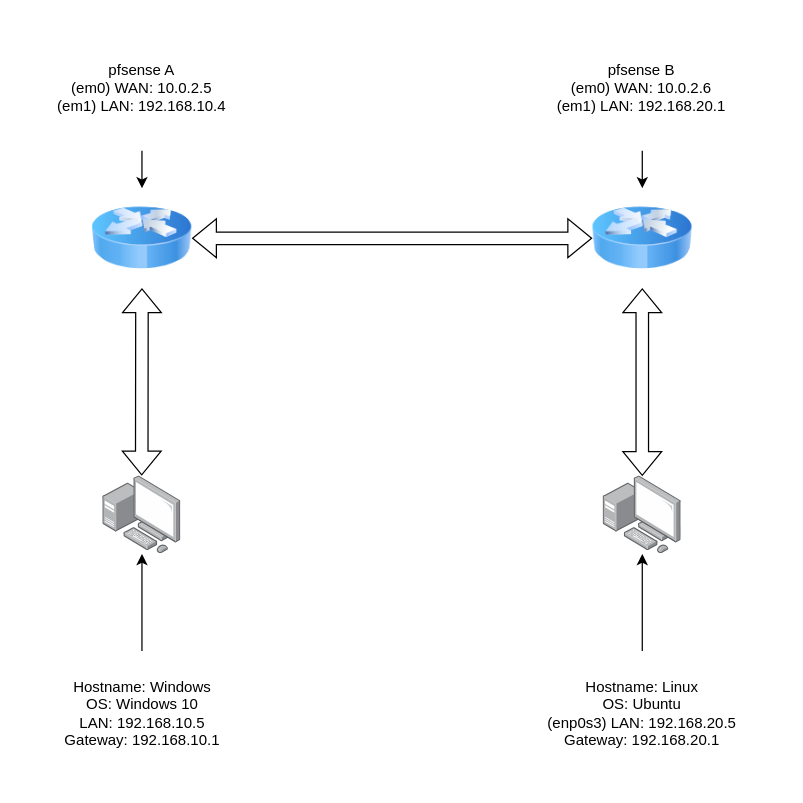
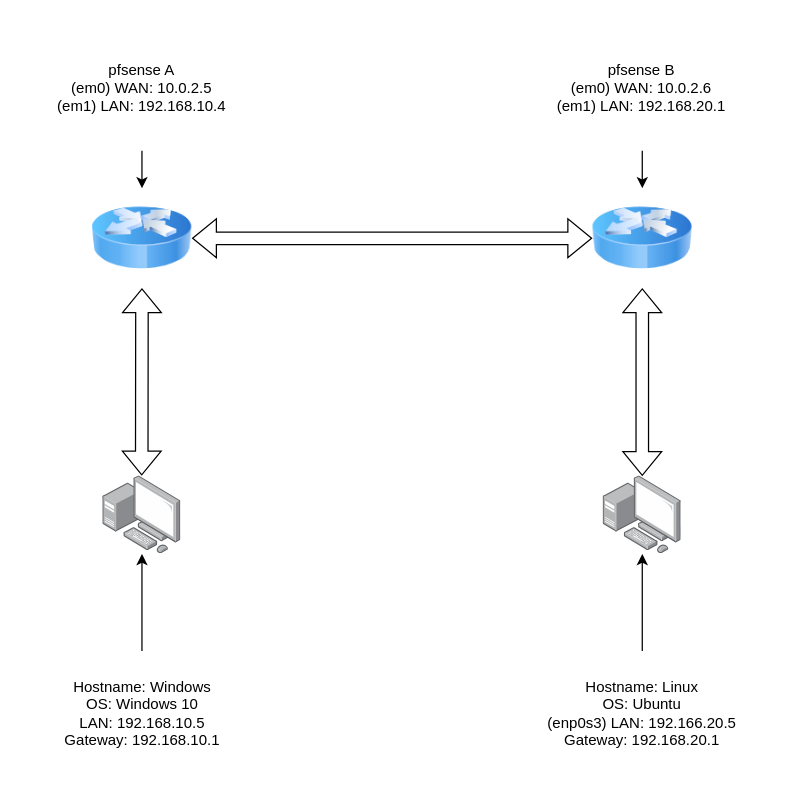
node "Hostname: Linux OS: Ubuntu (enp0s3) LAN: 192.168.20.5 Gateway: 192.168.20.1": label "Hostname: Linux OS: Ubuntu (enp0s3) LAN: 192.168.20.5 Gateway: 192.168.20.1" -> "Hostname: Linux OS: Ubuntu (enp0s3) LAN: 192.166.20.5 Gateway: 192.168.20.1"
